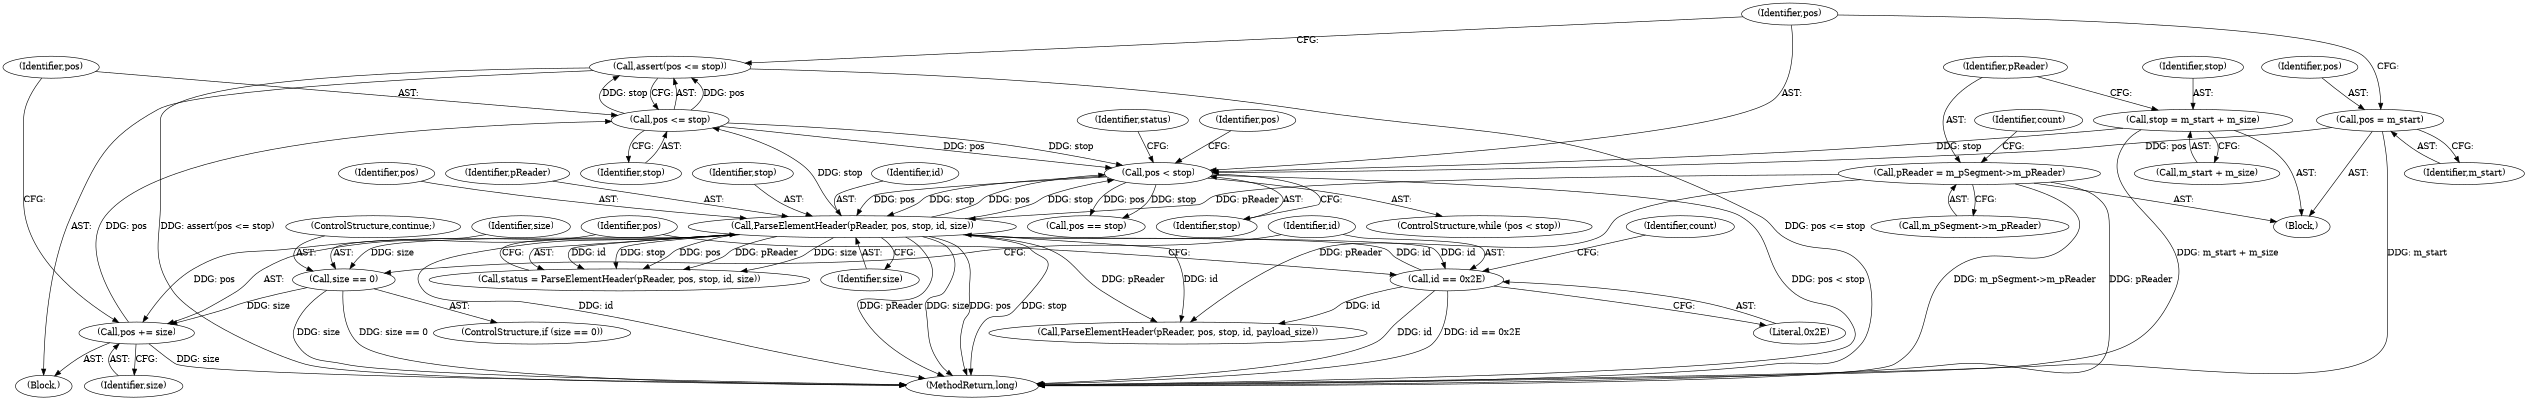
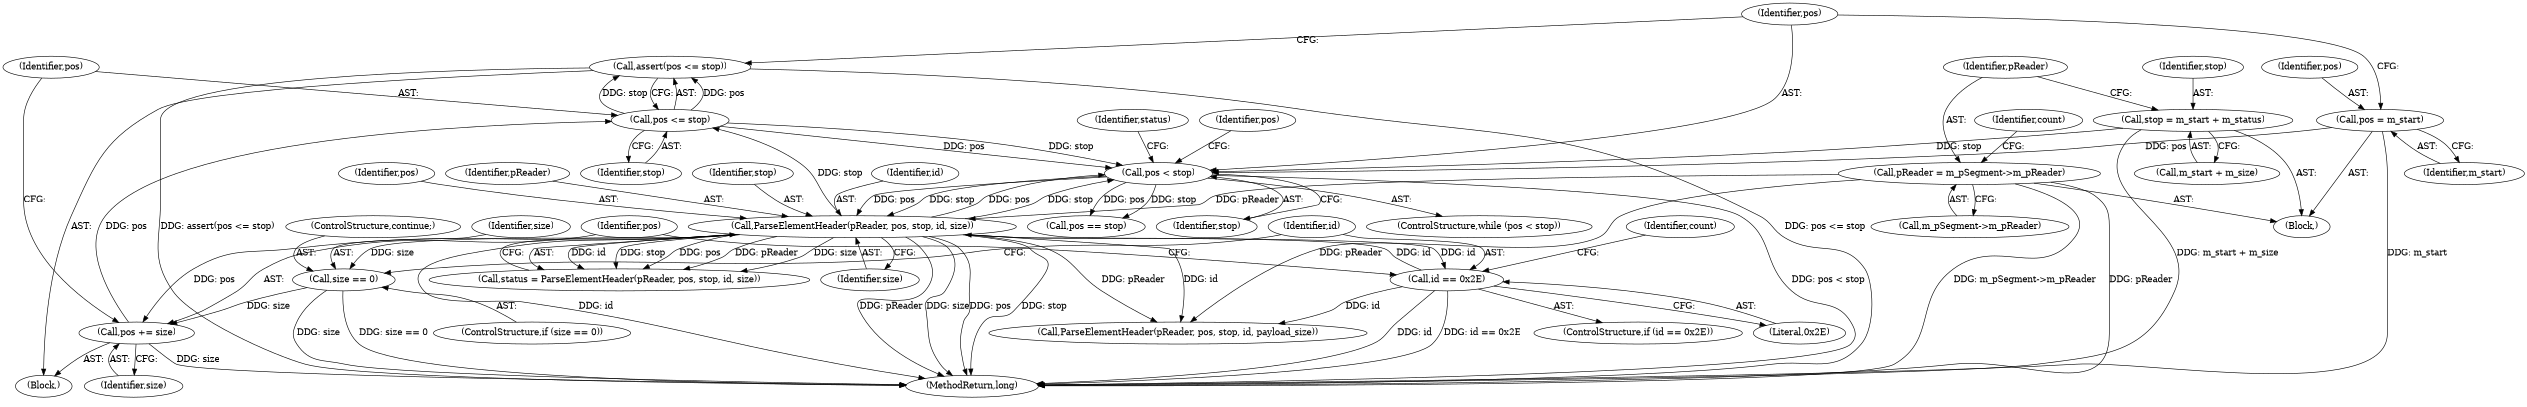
node "(Call,stop = m_start + m_size)": label "(Call,stop = m_start + m_size)" -> "(Call,stop = m_start + m_status)"
edge "(Call,size == 0)" -> "(ControlStructure,if (size == 0))": reversed
node "(ControlStructure,if (id == 0x2E))": added
